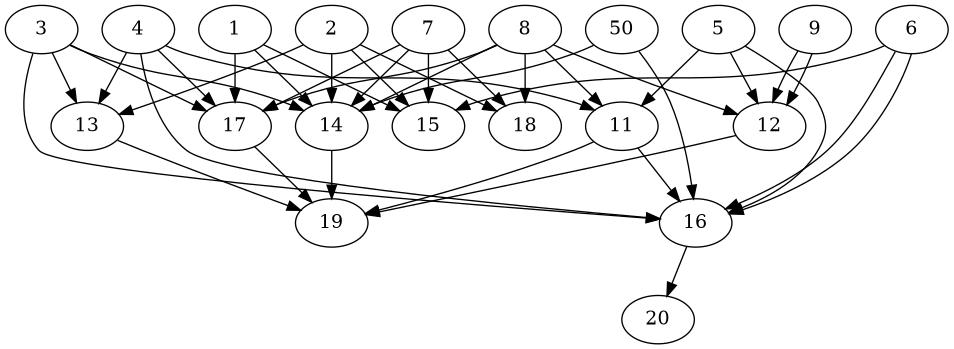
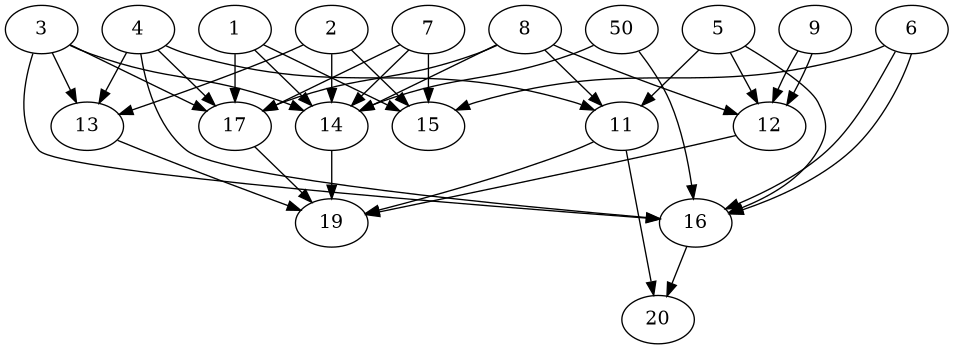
node "18": removed
edge "11" -> "16": now "11" -> "20"
